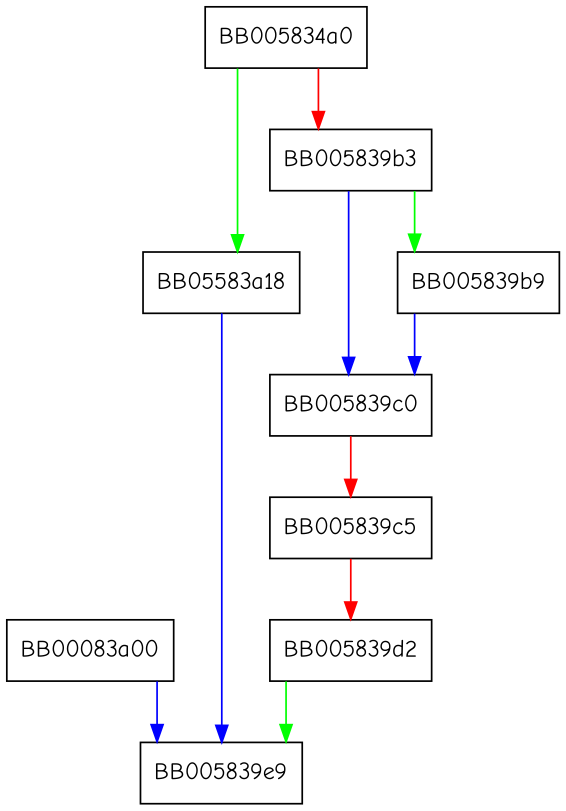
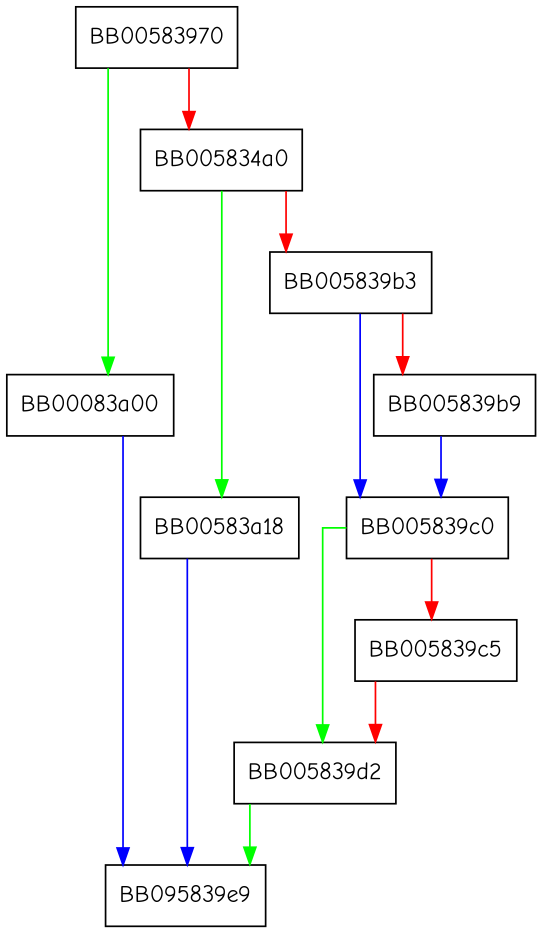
node "BB00583970": added
edge "BB005839b3" -> "BB005839b9": color green -> red
node "BB05583a18": label "BB05583a18" -> "BB00583a18"
edge "BB005839c0" -> "BB005839d2": added
node "BB005839e9": label "BB005839e9" -> "BB095839e9"
